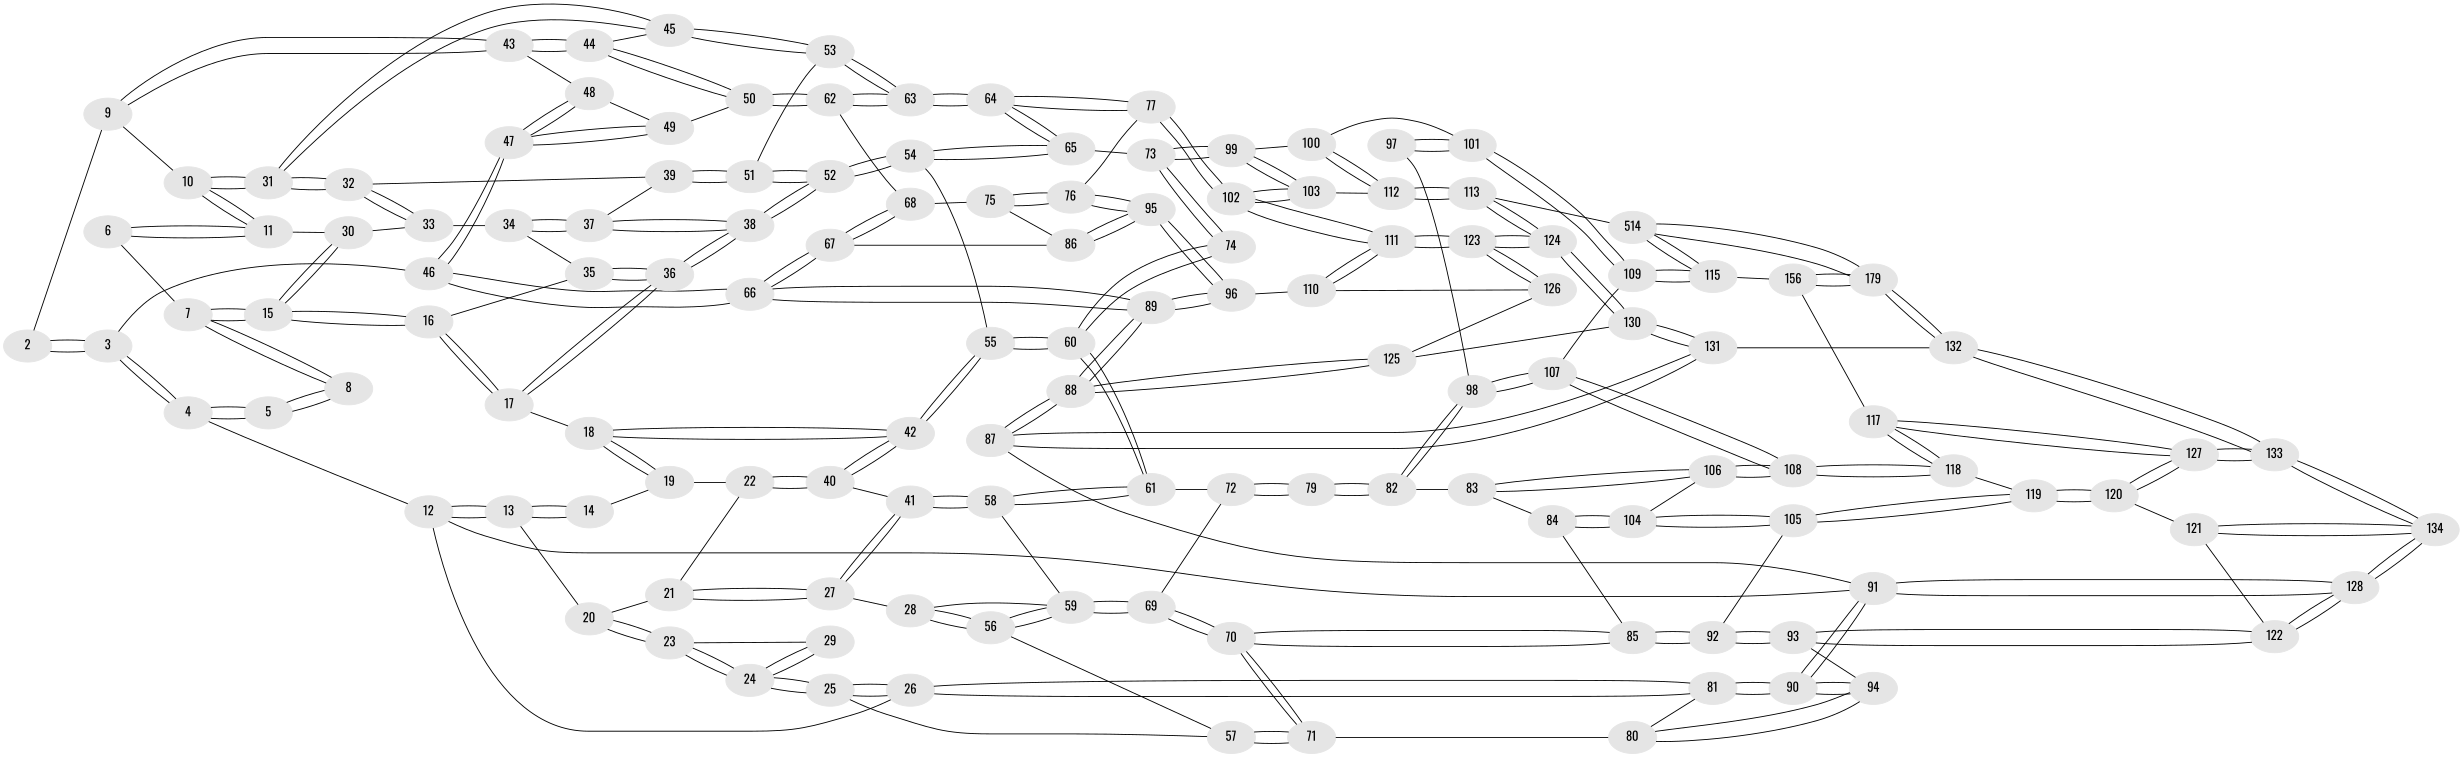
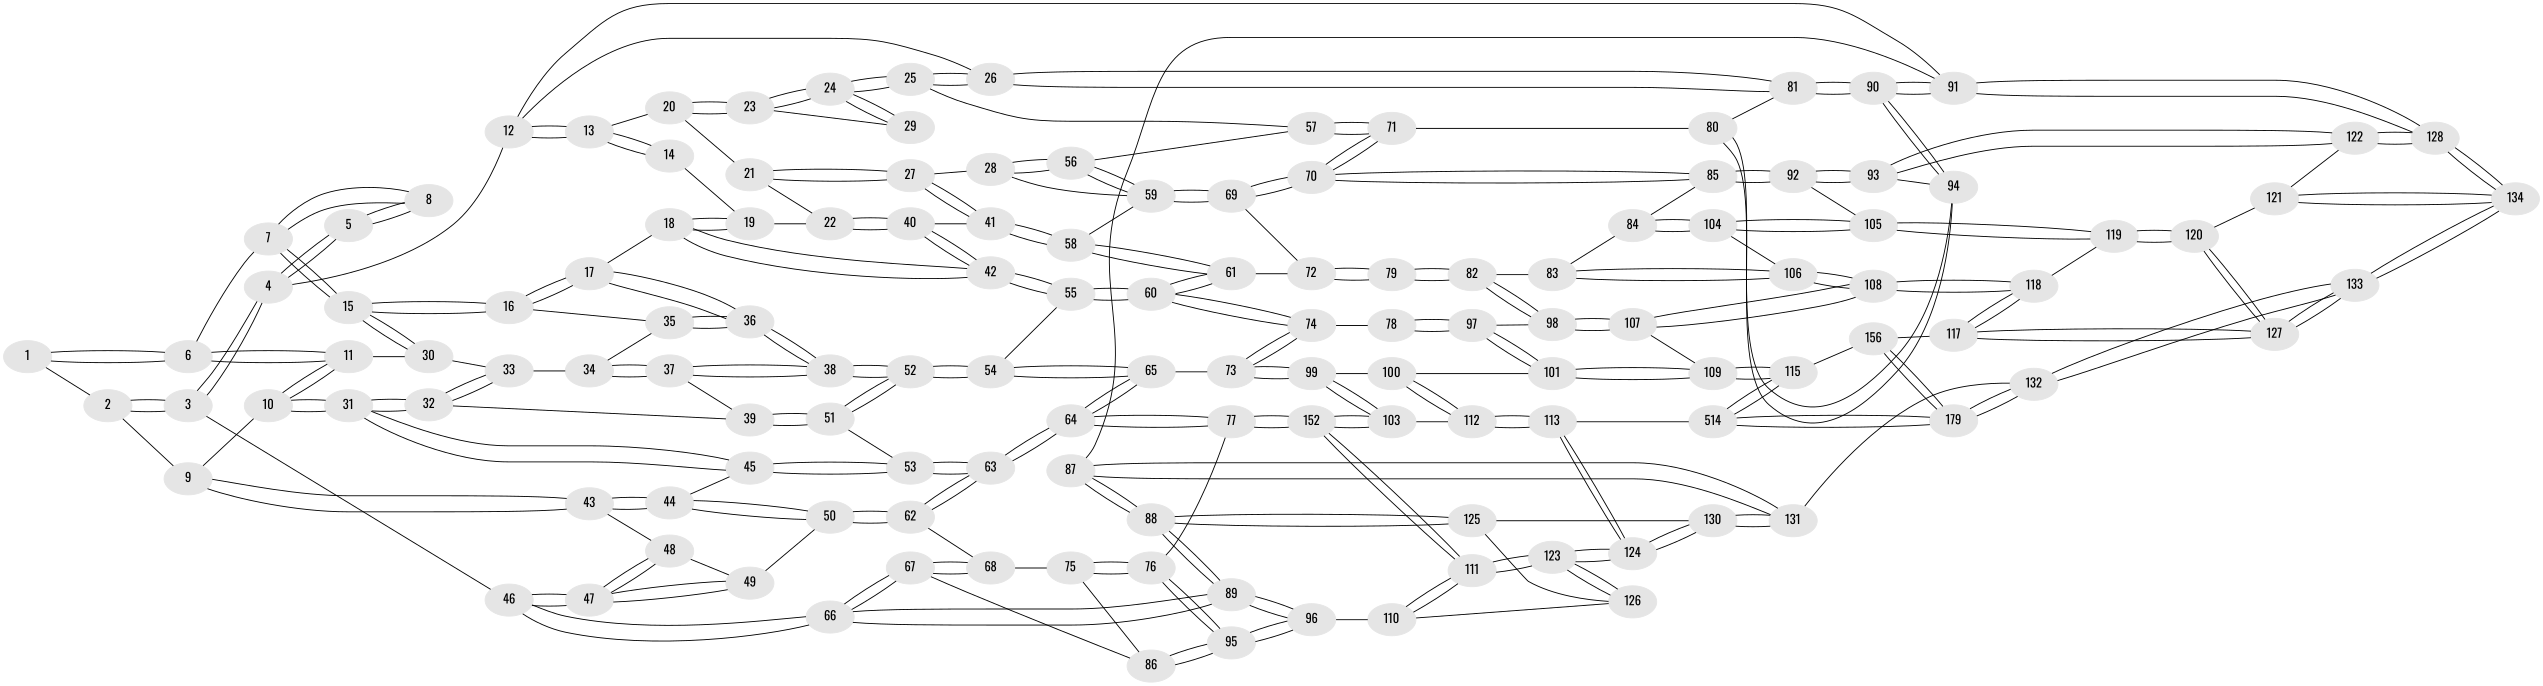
node "102": label "102" -> "152"
node "78": added
node "1": added
